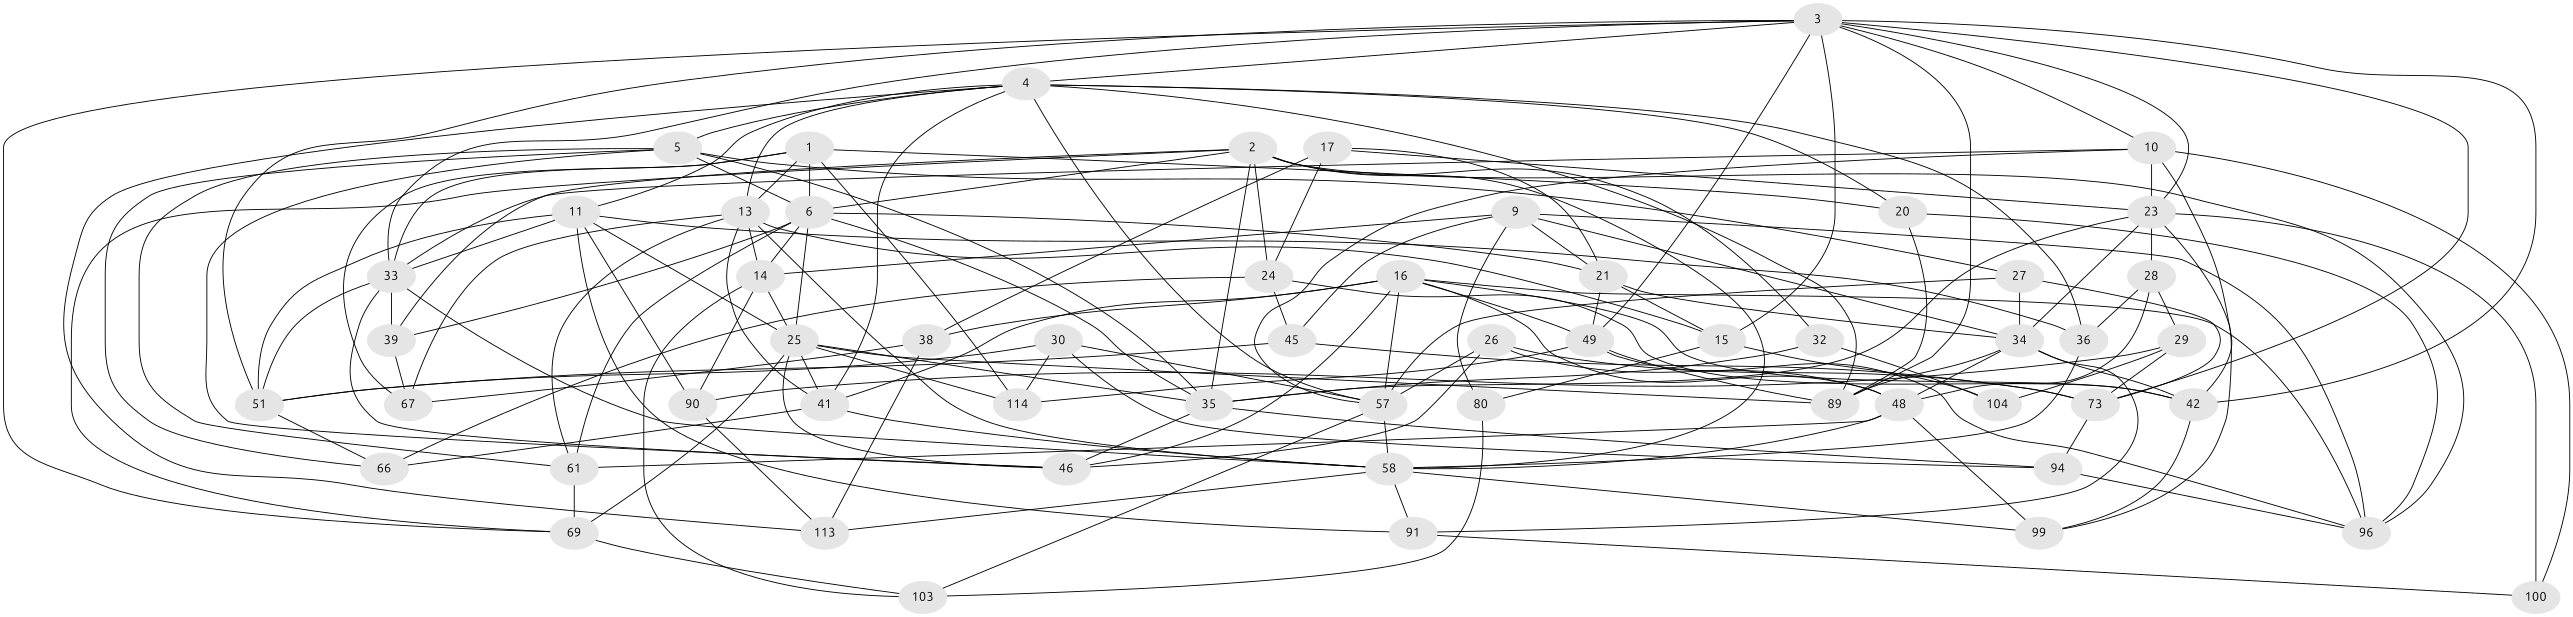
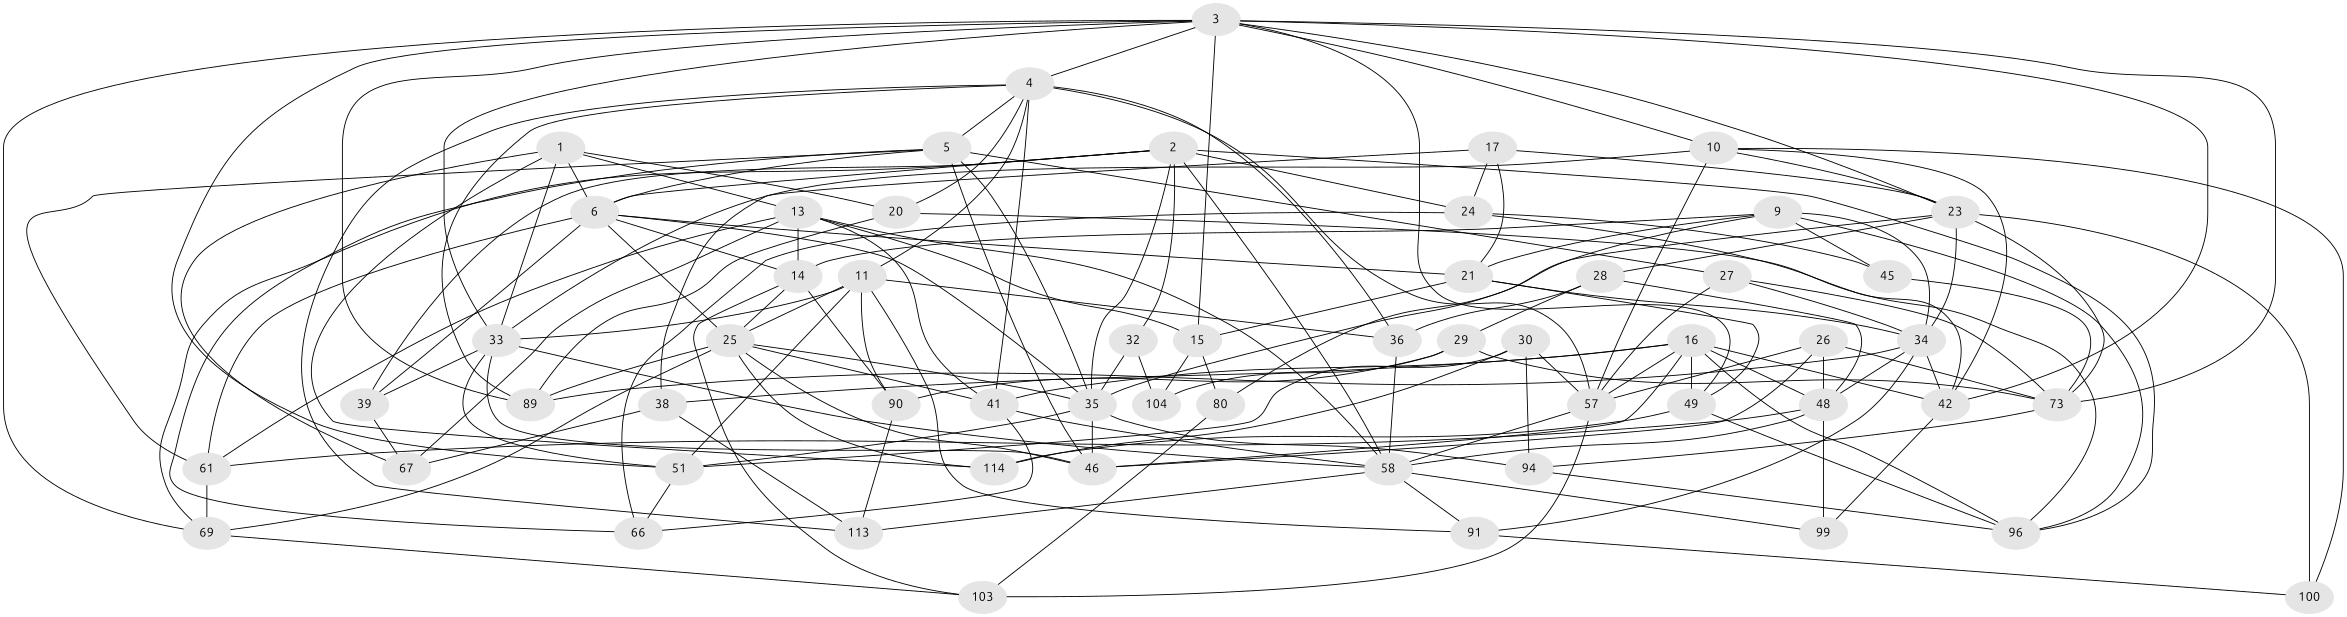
edge "4" -- "13": removed
edge "45" -- "51": now "35" -- "51"
edge "49" -- "89": removed
edge "23" -- "99": now "23" -- "73"
